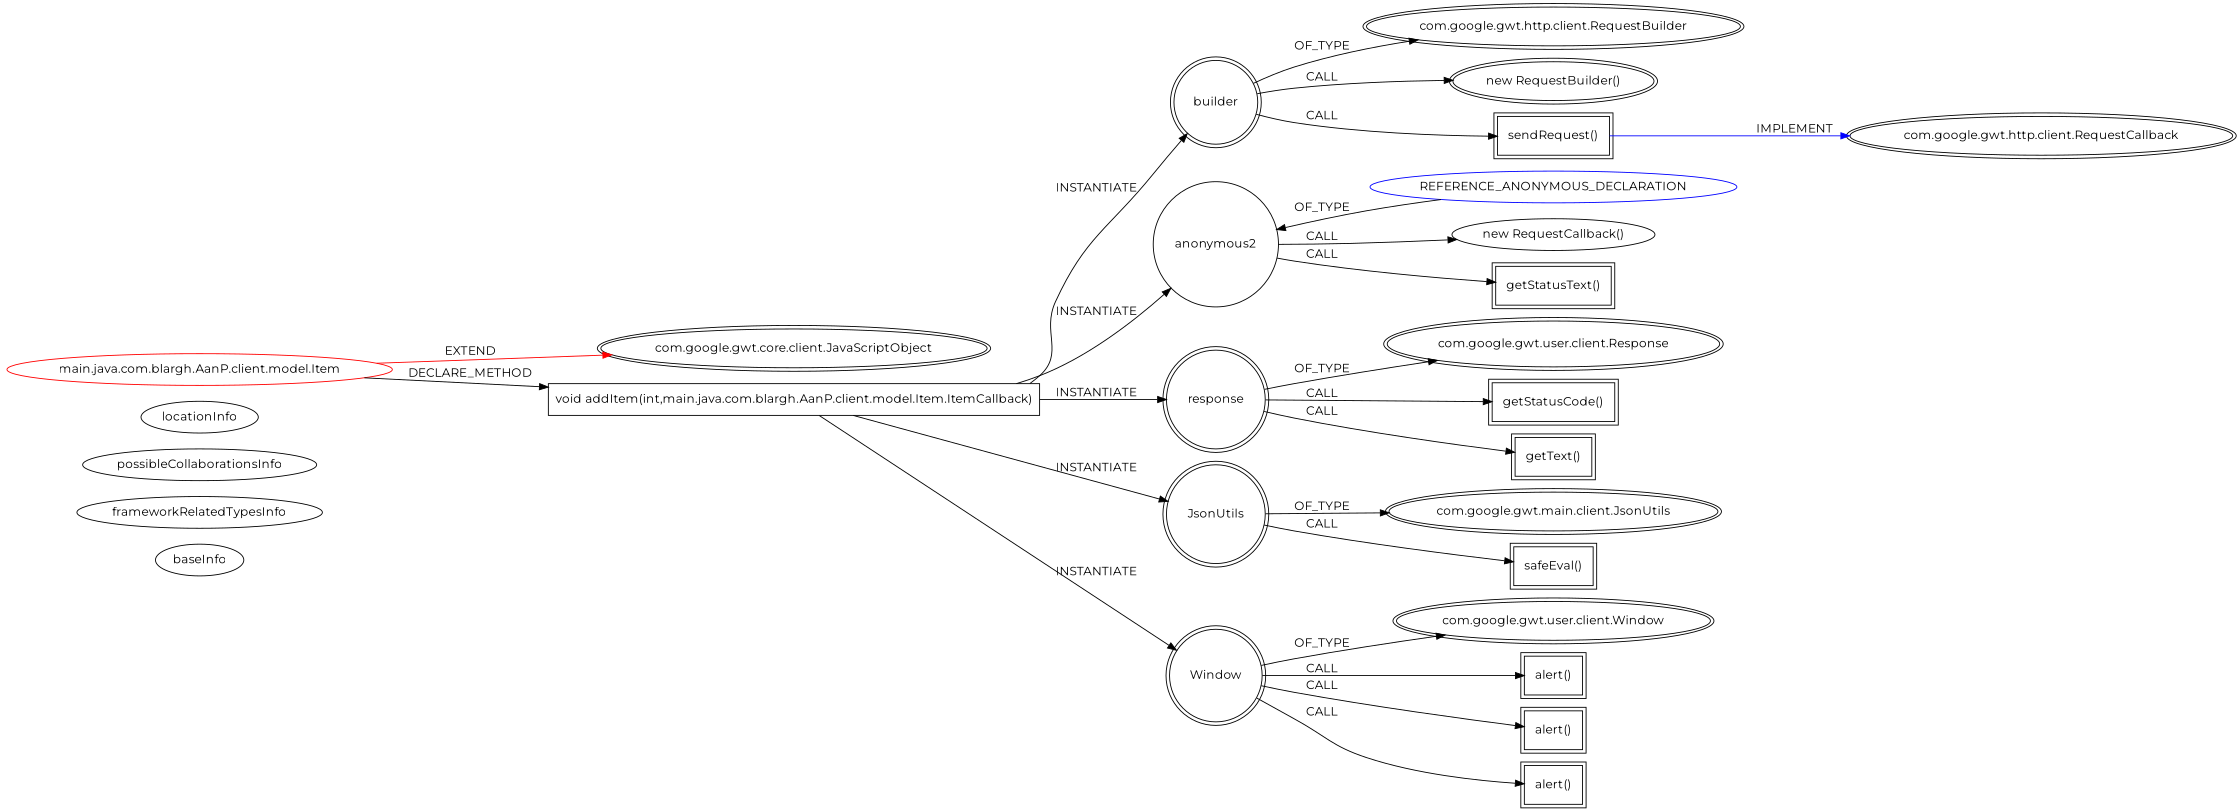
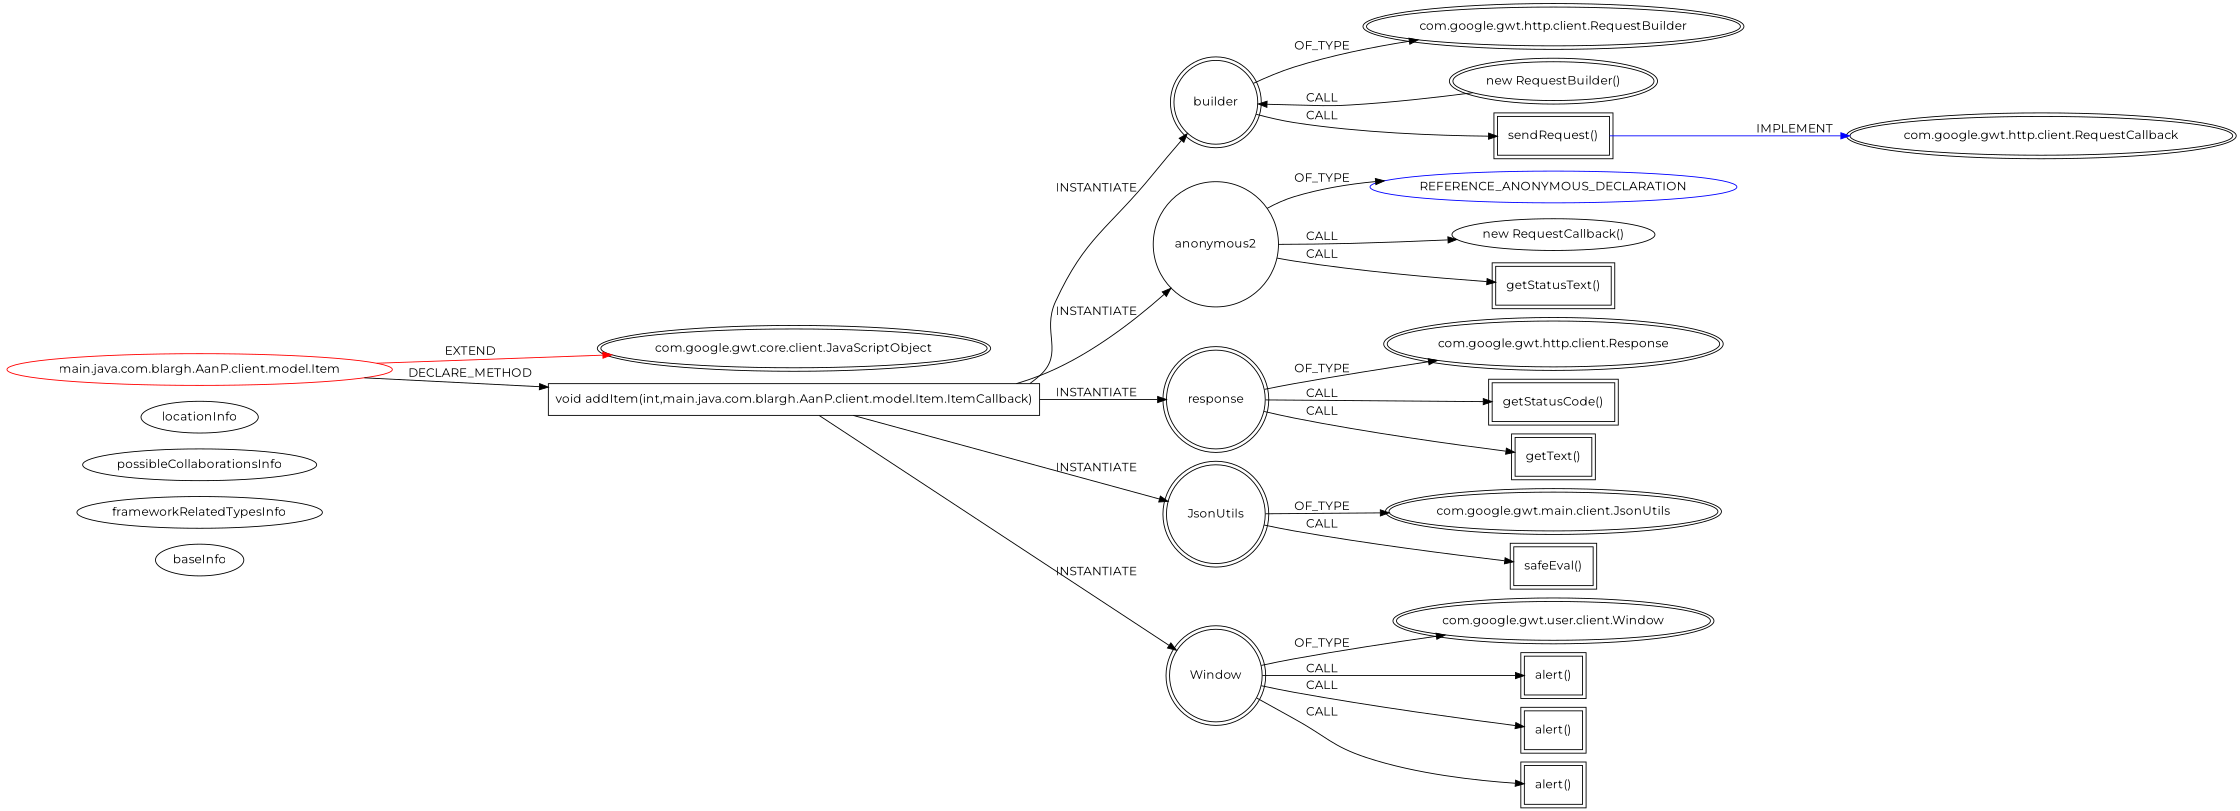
edge "builder" -> "new RequestBuilder()": reversed
edge "REFERENCE_ANONYMOUS_DECLARATION" -> "anonymous2": reversed
node "com.google.gwt.user.client.Response": label "com.google.gwt.user.client.Response" -> "com.google.gwt.http.client.Response"
